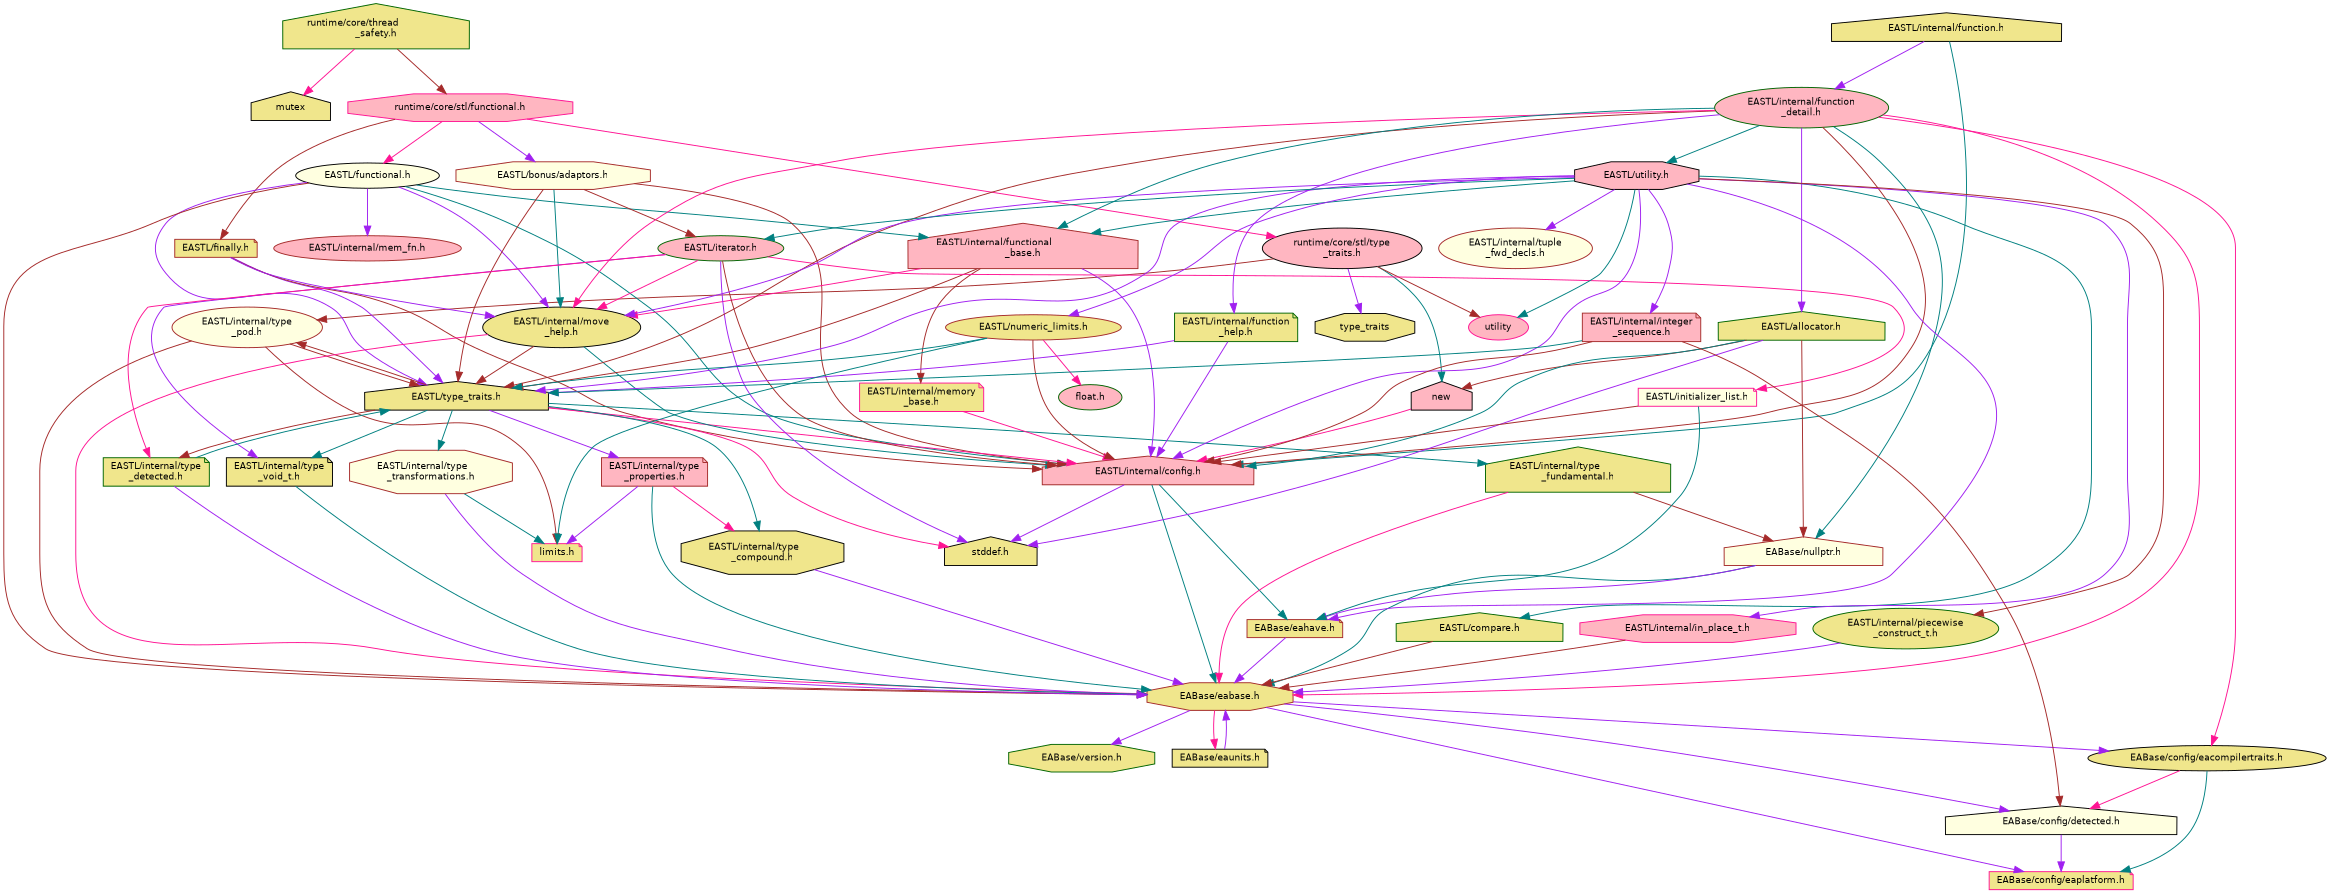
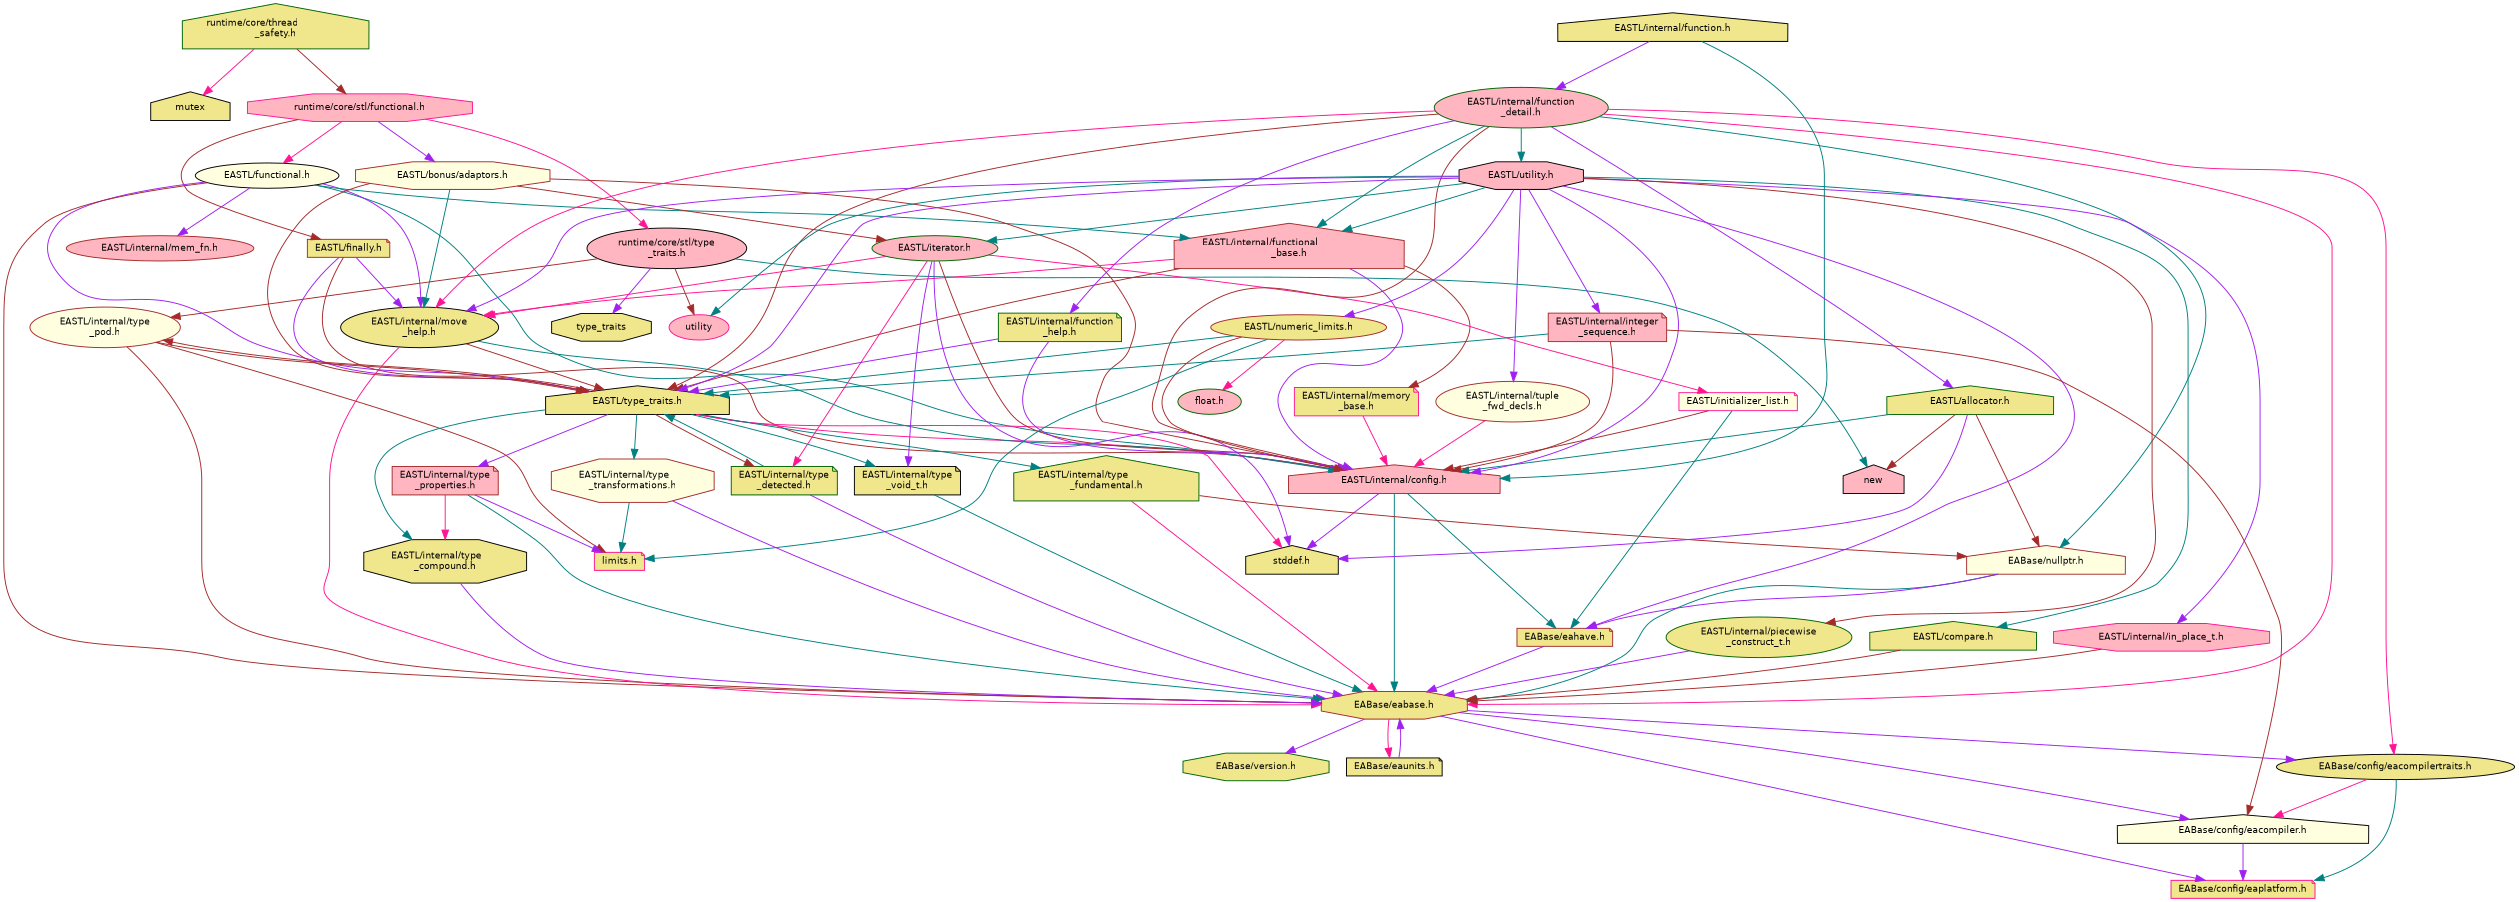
edge "new" -> "EASTL/internal/config.h": now "EASTL/internal/tuple _fwd_decls.h" -> "EASTL/internal/config.h"
node "EABase/config/detected.h": label "EABase/config/detected.h" -> "EABase/config/eacompiler.h"
